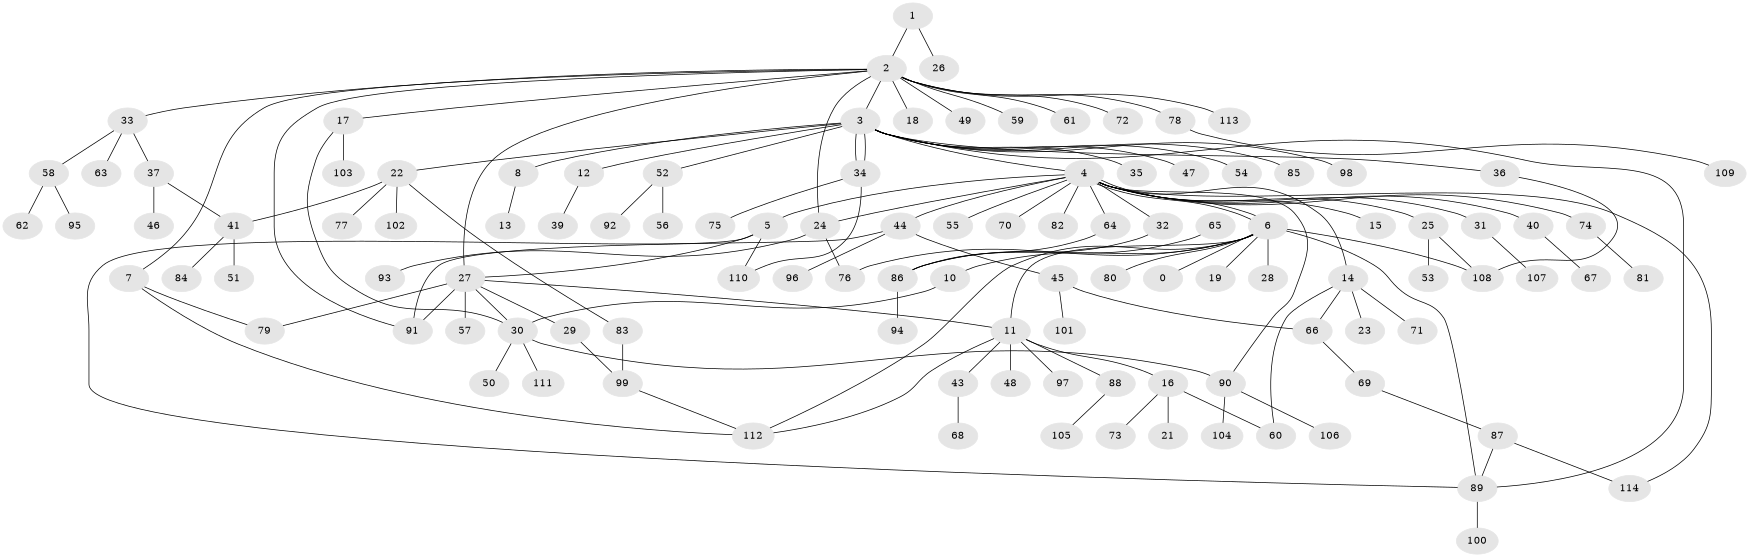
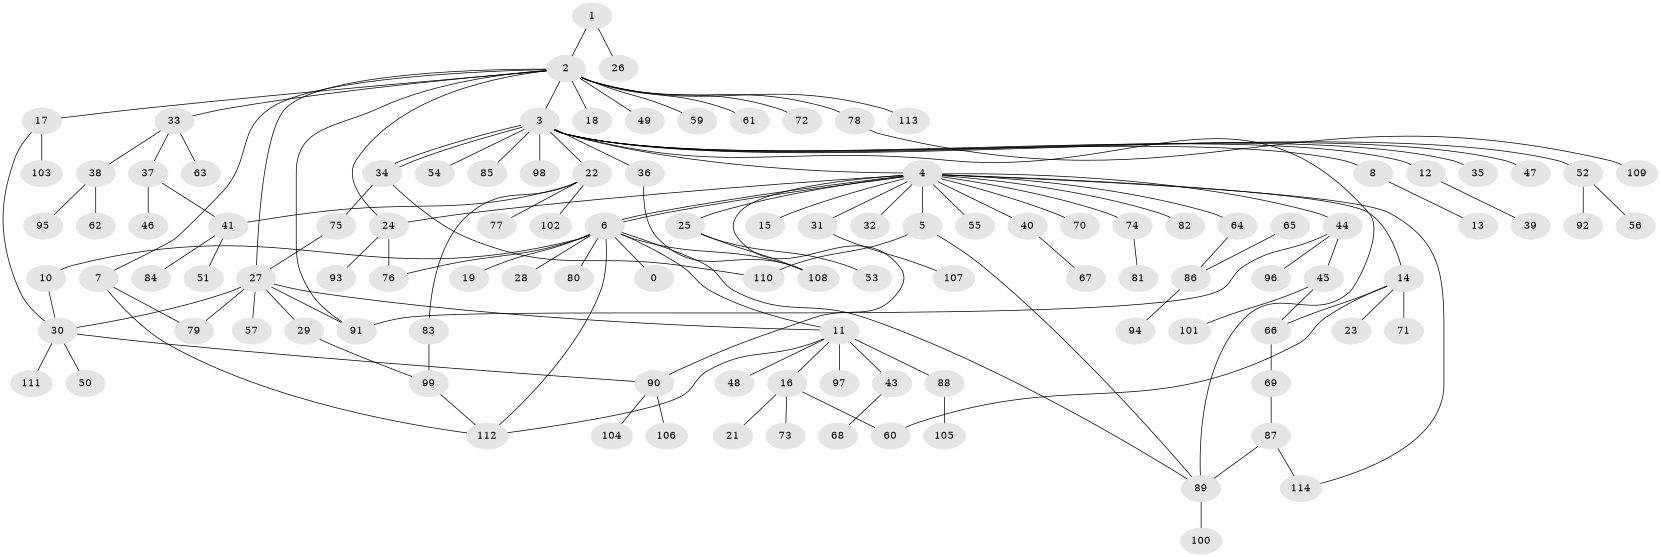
node "58": label "58" -> "38"
edge "32" -- "86": removed
edge "5" -- "27": now "75" -- "27"
